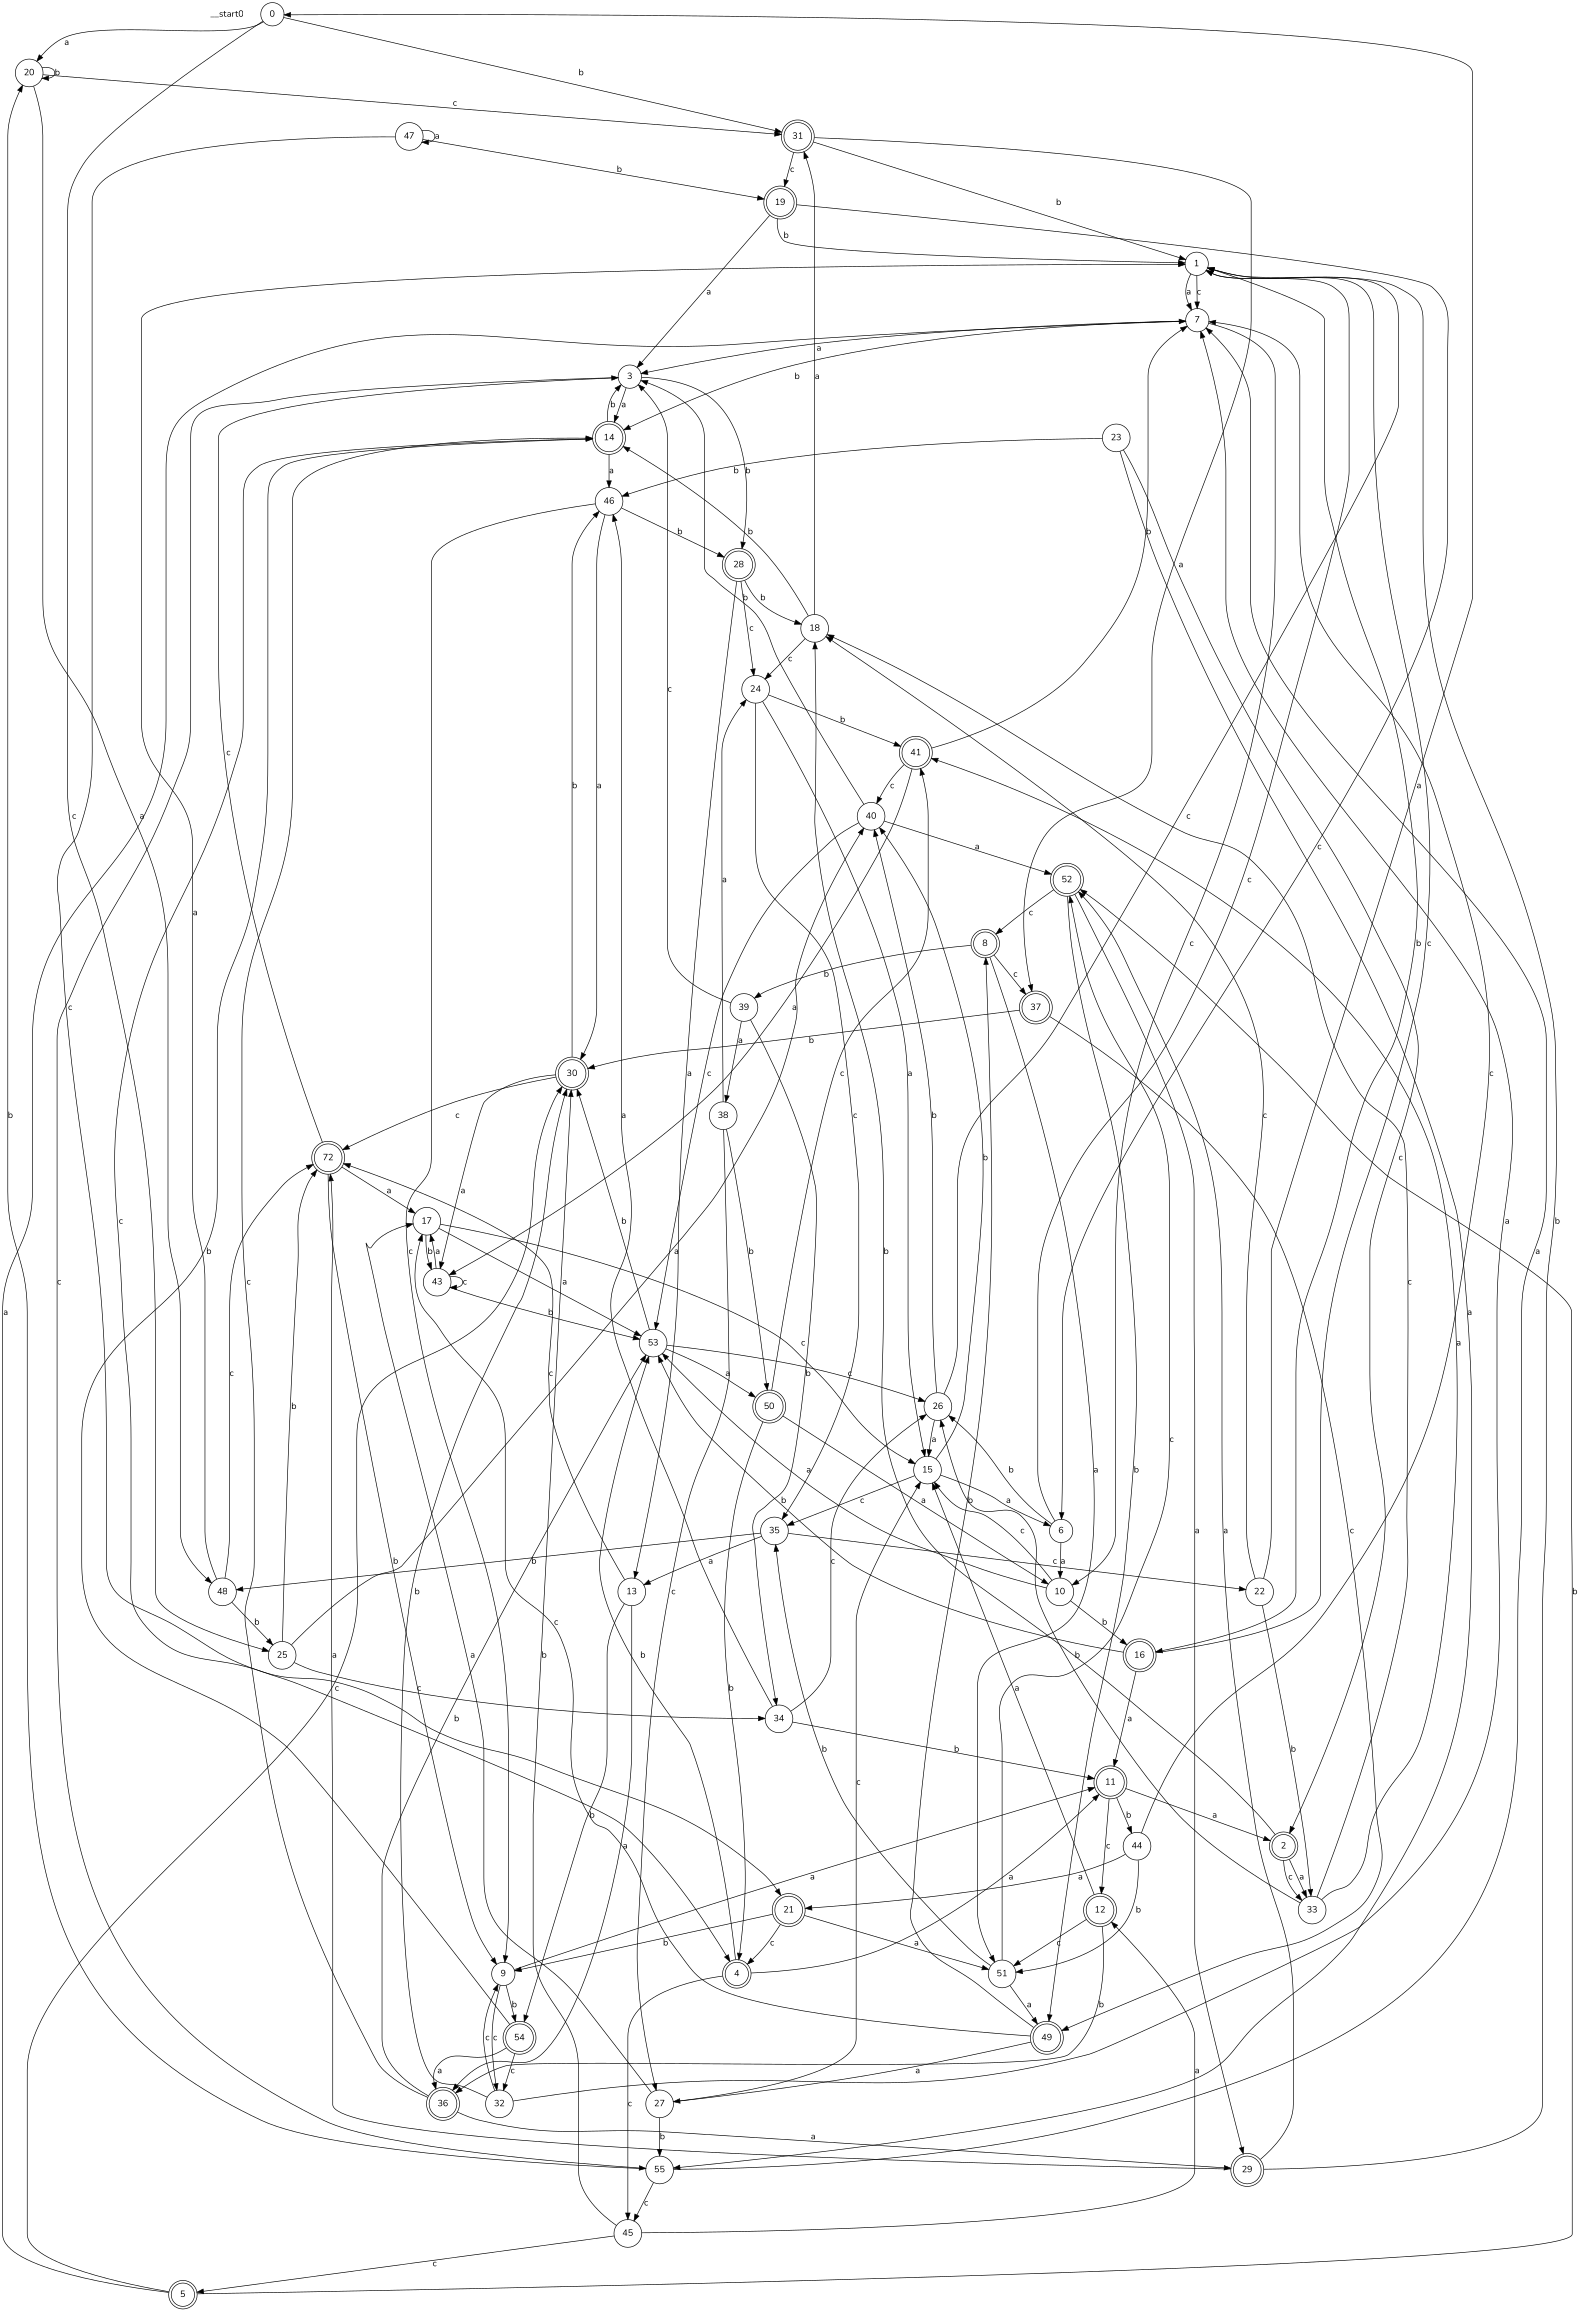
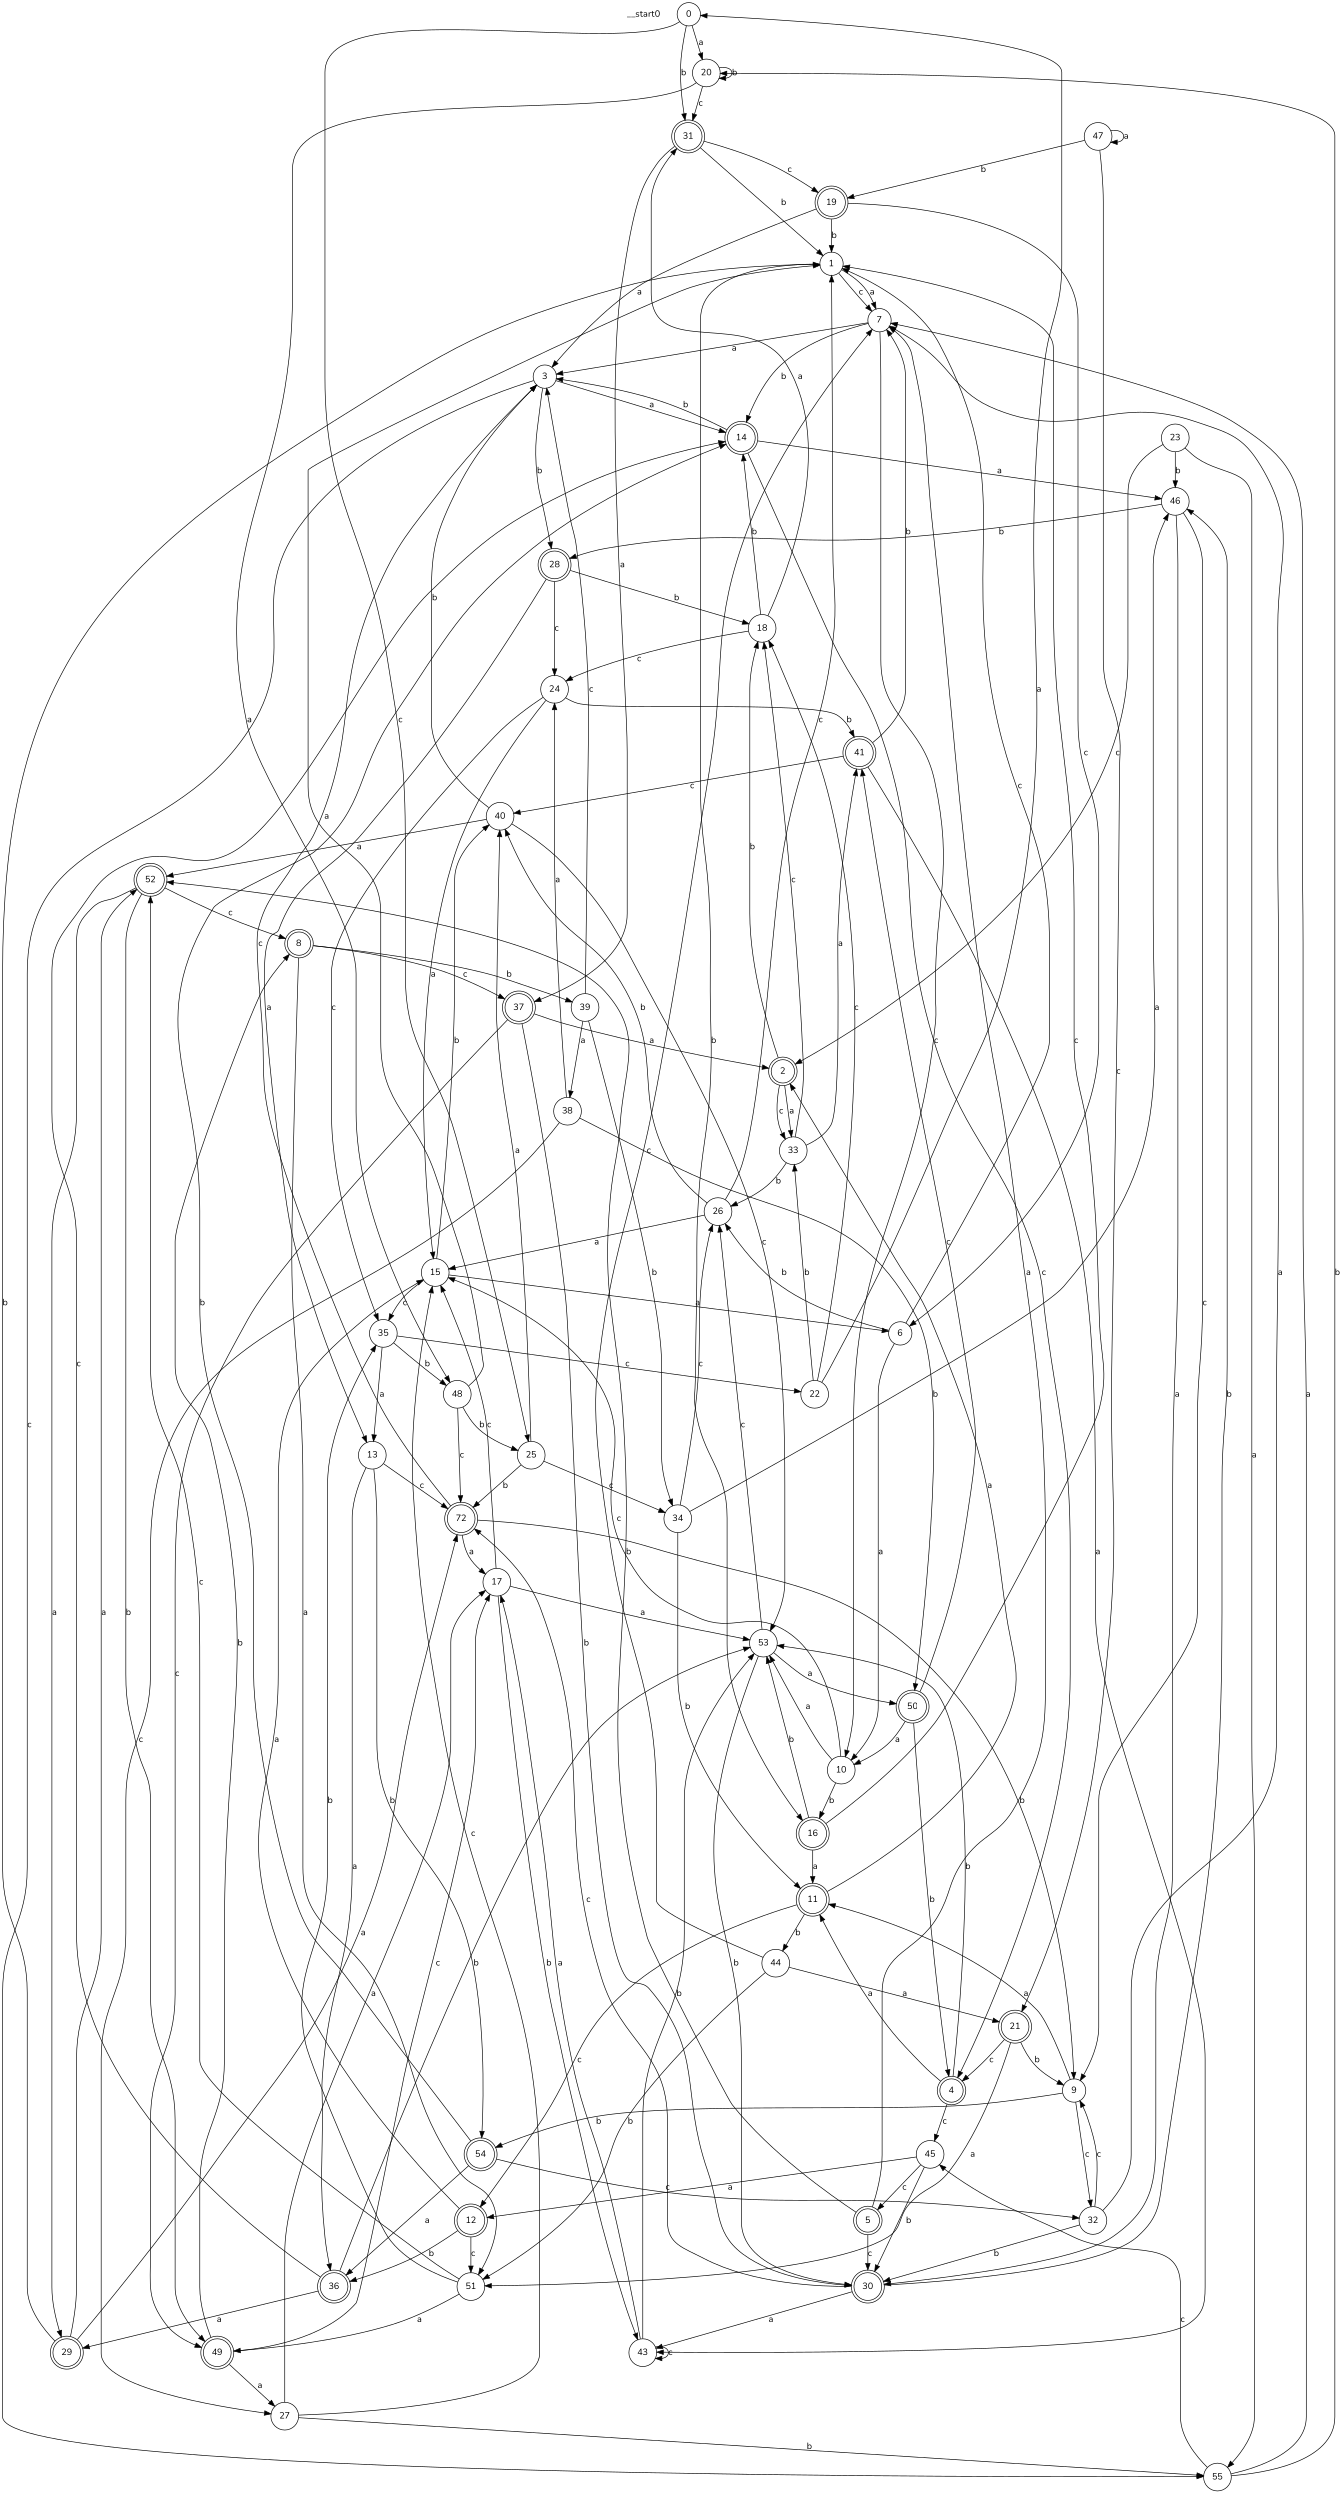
edge "37" -> "2": added, label "a"
